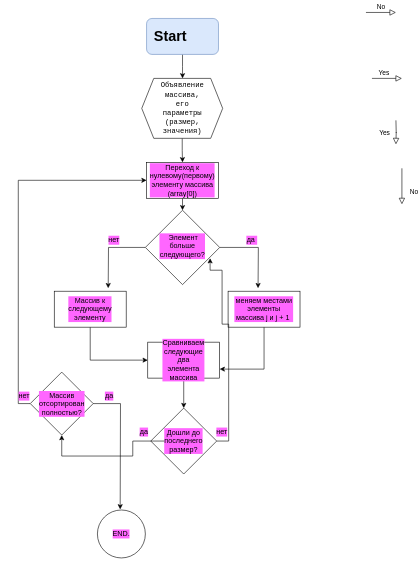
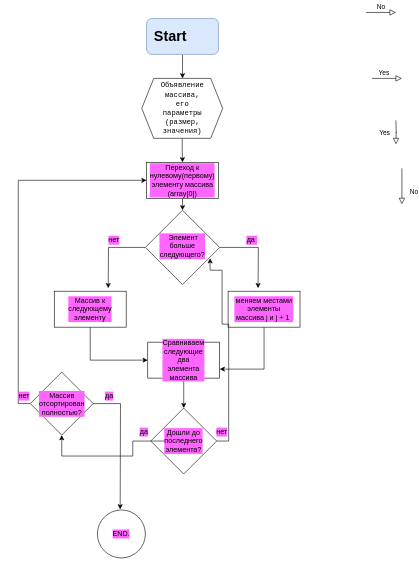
node "Дошли до последнего размер?": label "Дошли до последнего размер?" -> "Дошли до последнего элемента?"
